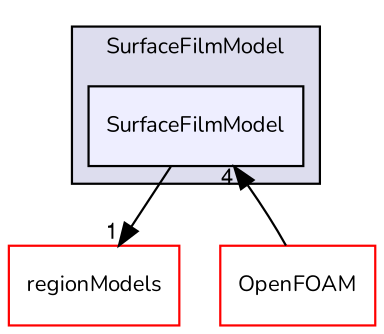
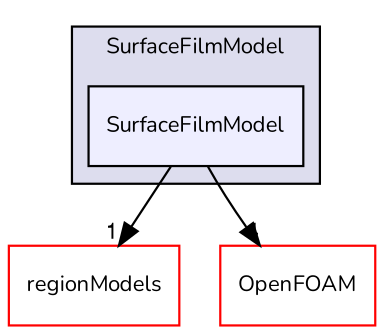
edge "OpenFOAM" -> "SurfaceFilmModel": reversed
